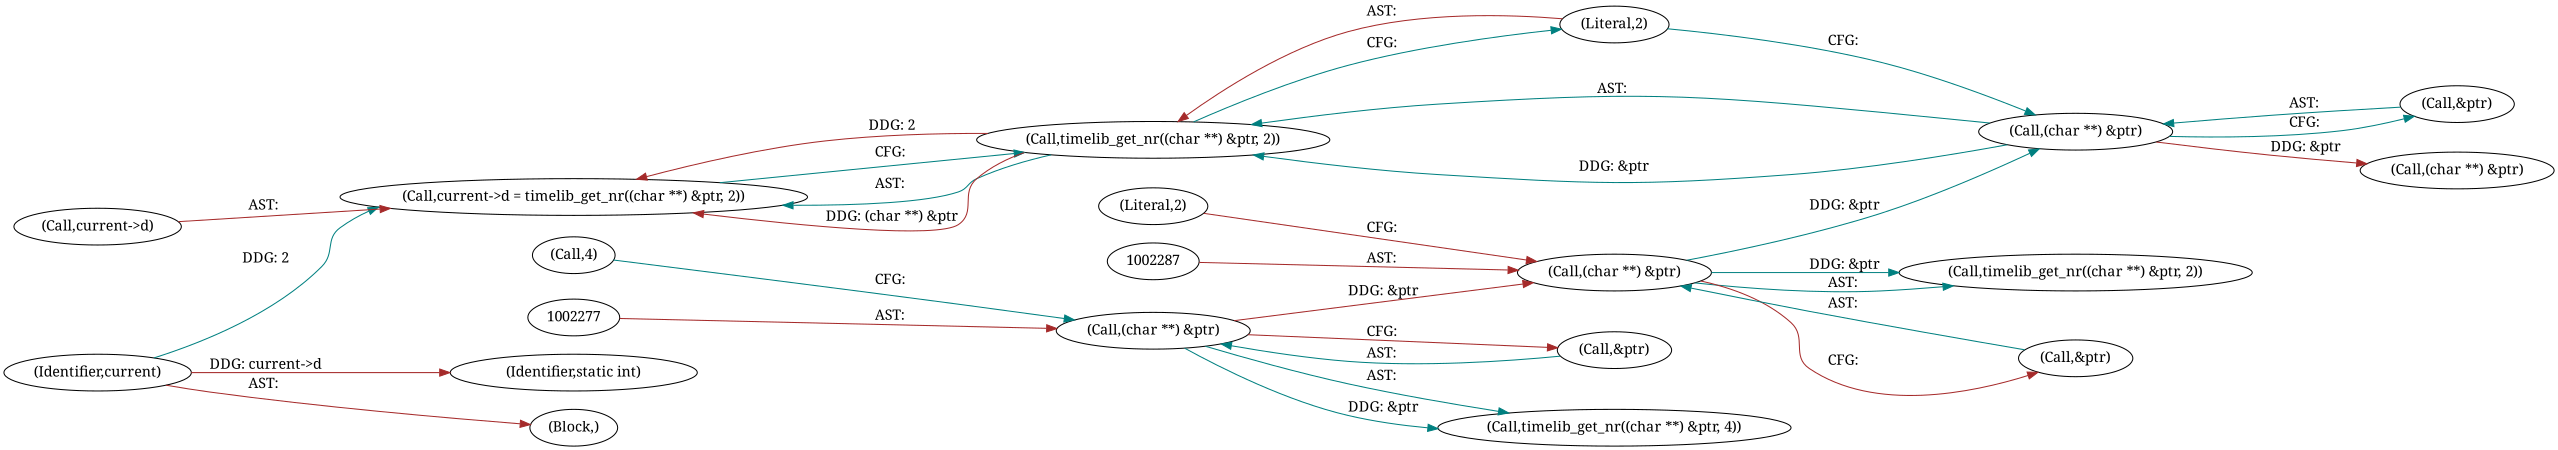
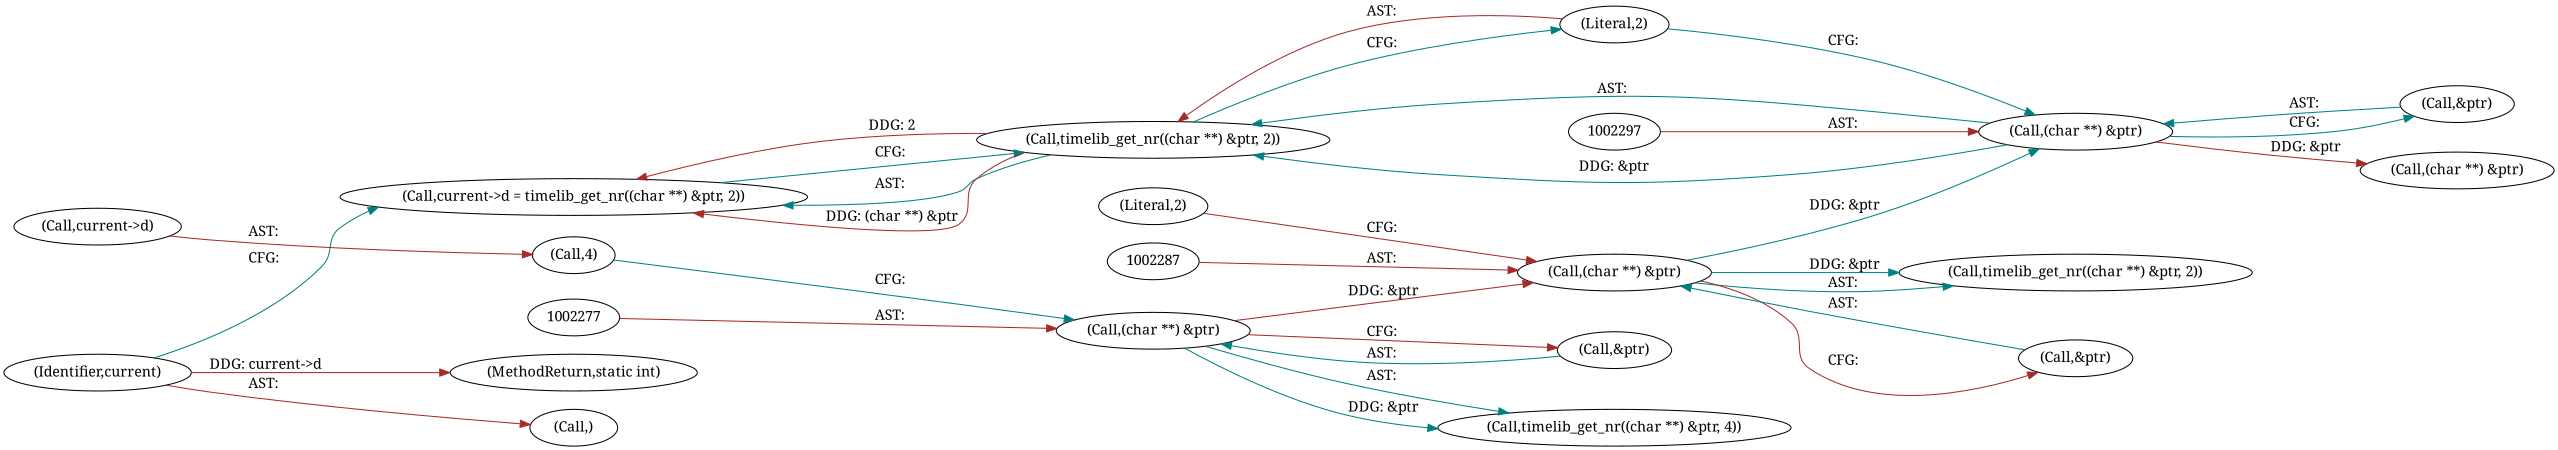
node "1002297": added
edge "(Call,current->d)" -> "(Call,current->d = timelib_get_nr((char **) &ptr, 2))": now "(Call,current->d)" -> "(Call,4)"
edge "(Identifier,current)" -> "(Call,current->d = timelib_get_nr((char **) &ptr, 2))": label "DDG: 2" -> "CFG: "
node "(Identifier,static int)": label "(Identifier,static int)" -> "(MethodReturn,static int)"
node "(Block,)": label "(Block,)" -> "(Call,)"
